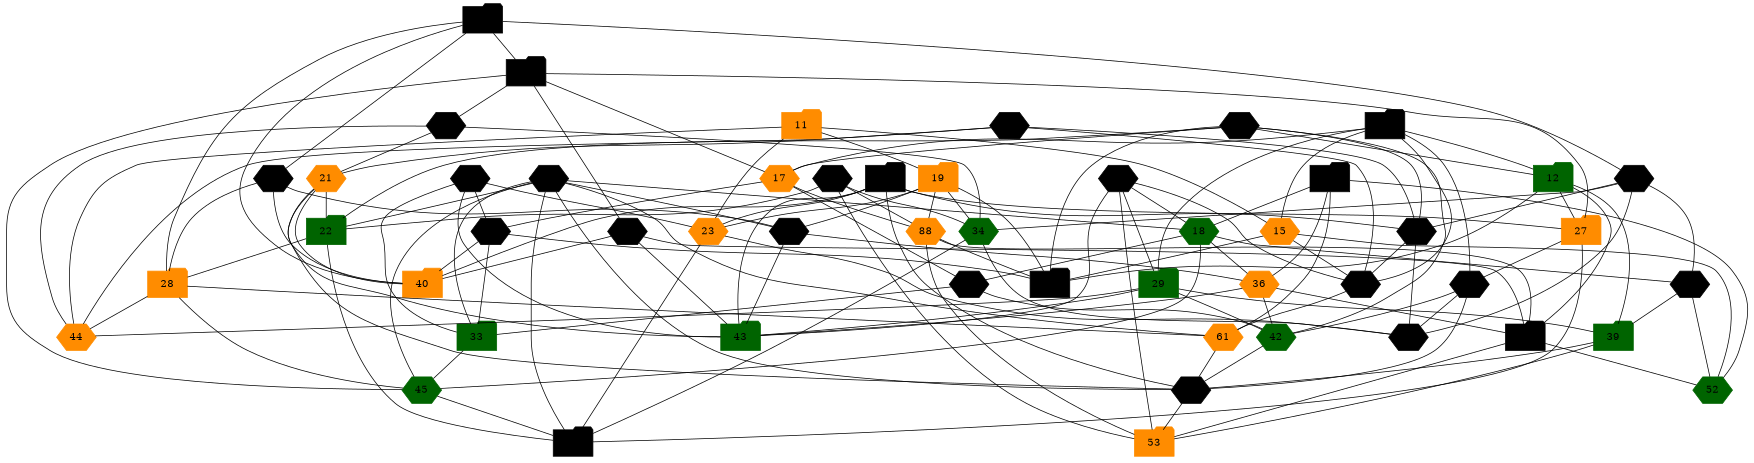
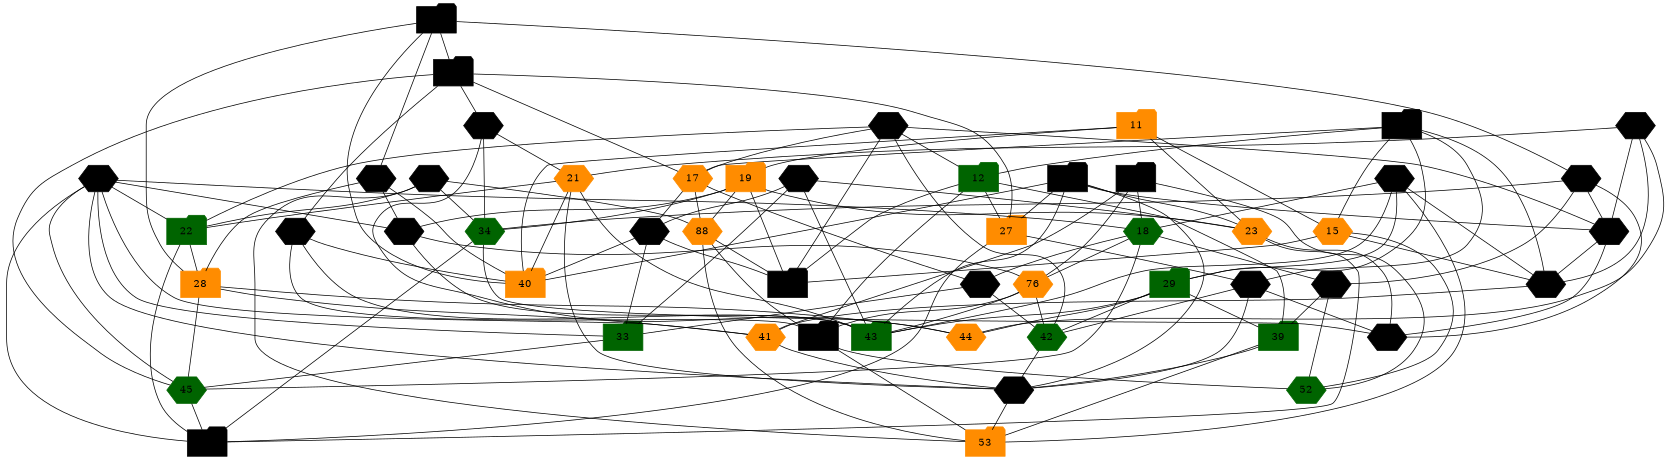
edge "11" -- "44": now "11" -- "40"
node "36": label "36" -> "76"
node "61": label "61" -> "41"
